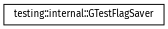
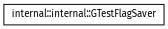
node "testing::internal::GTestFlagSaver": label "testing::internal::GTestFlagSaver" -> "internal::internal::GTestFlagSaver"
